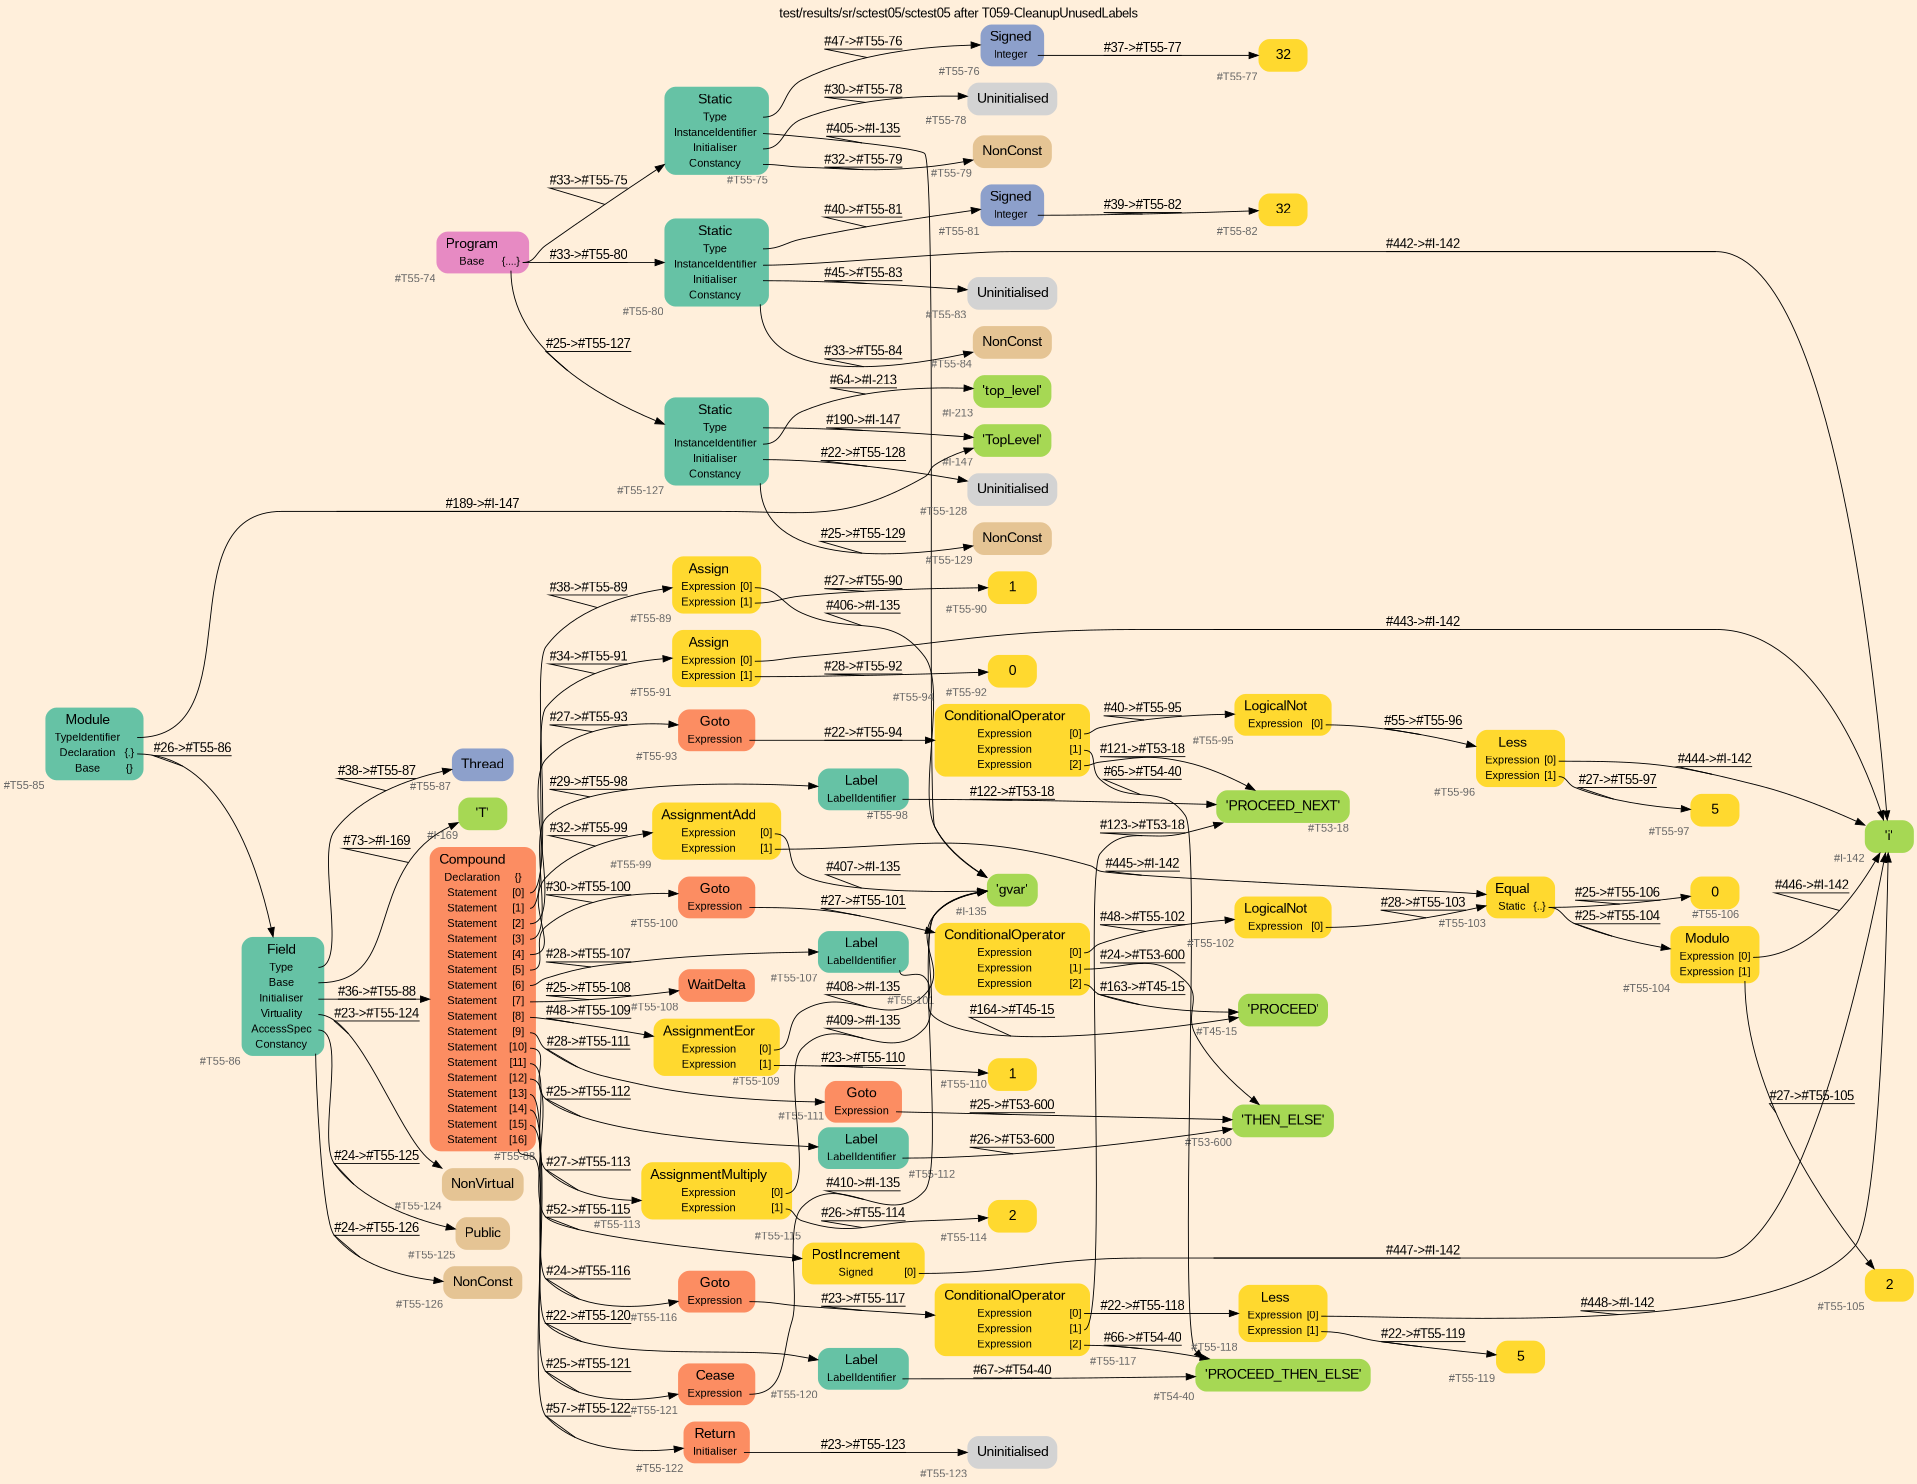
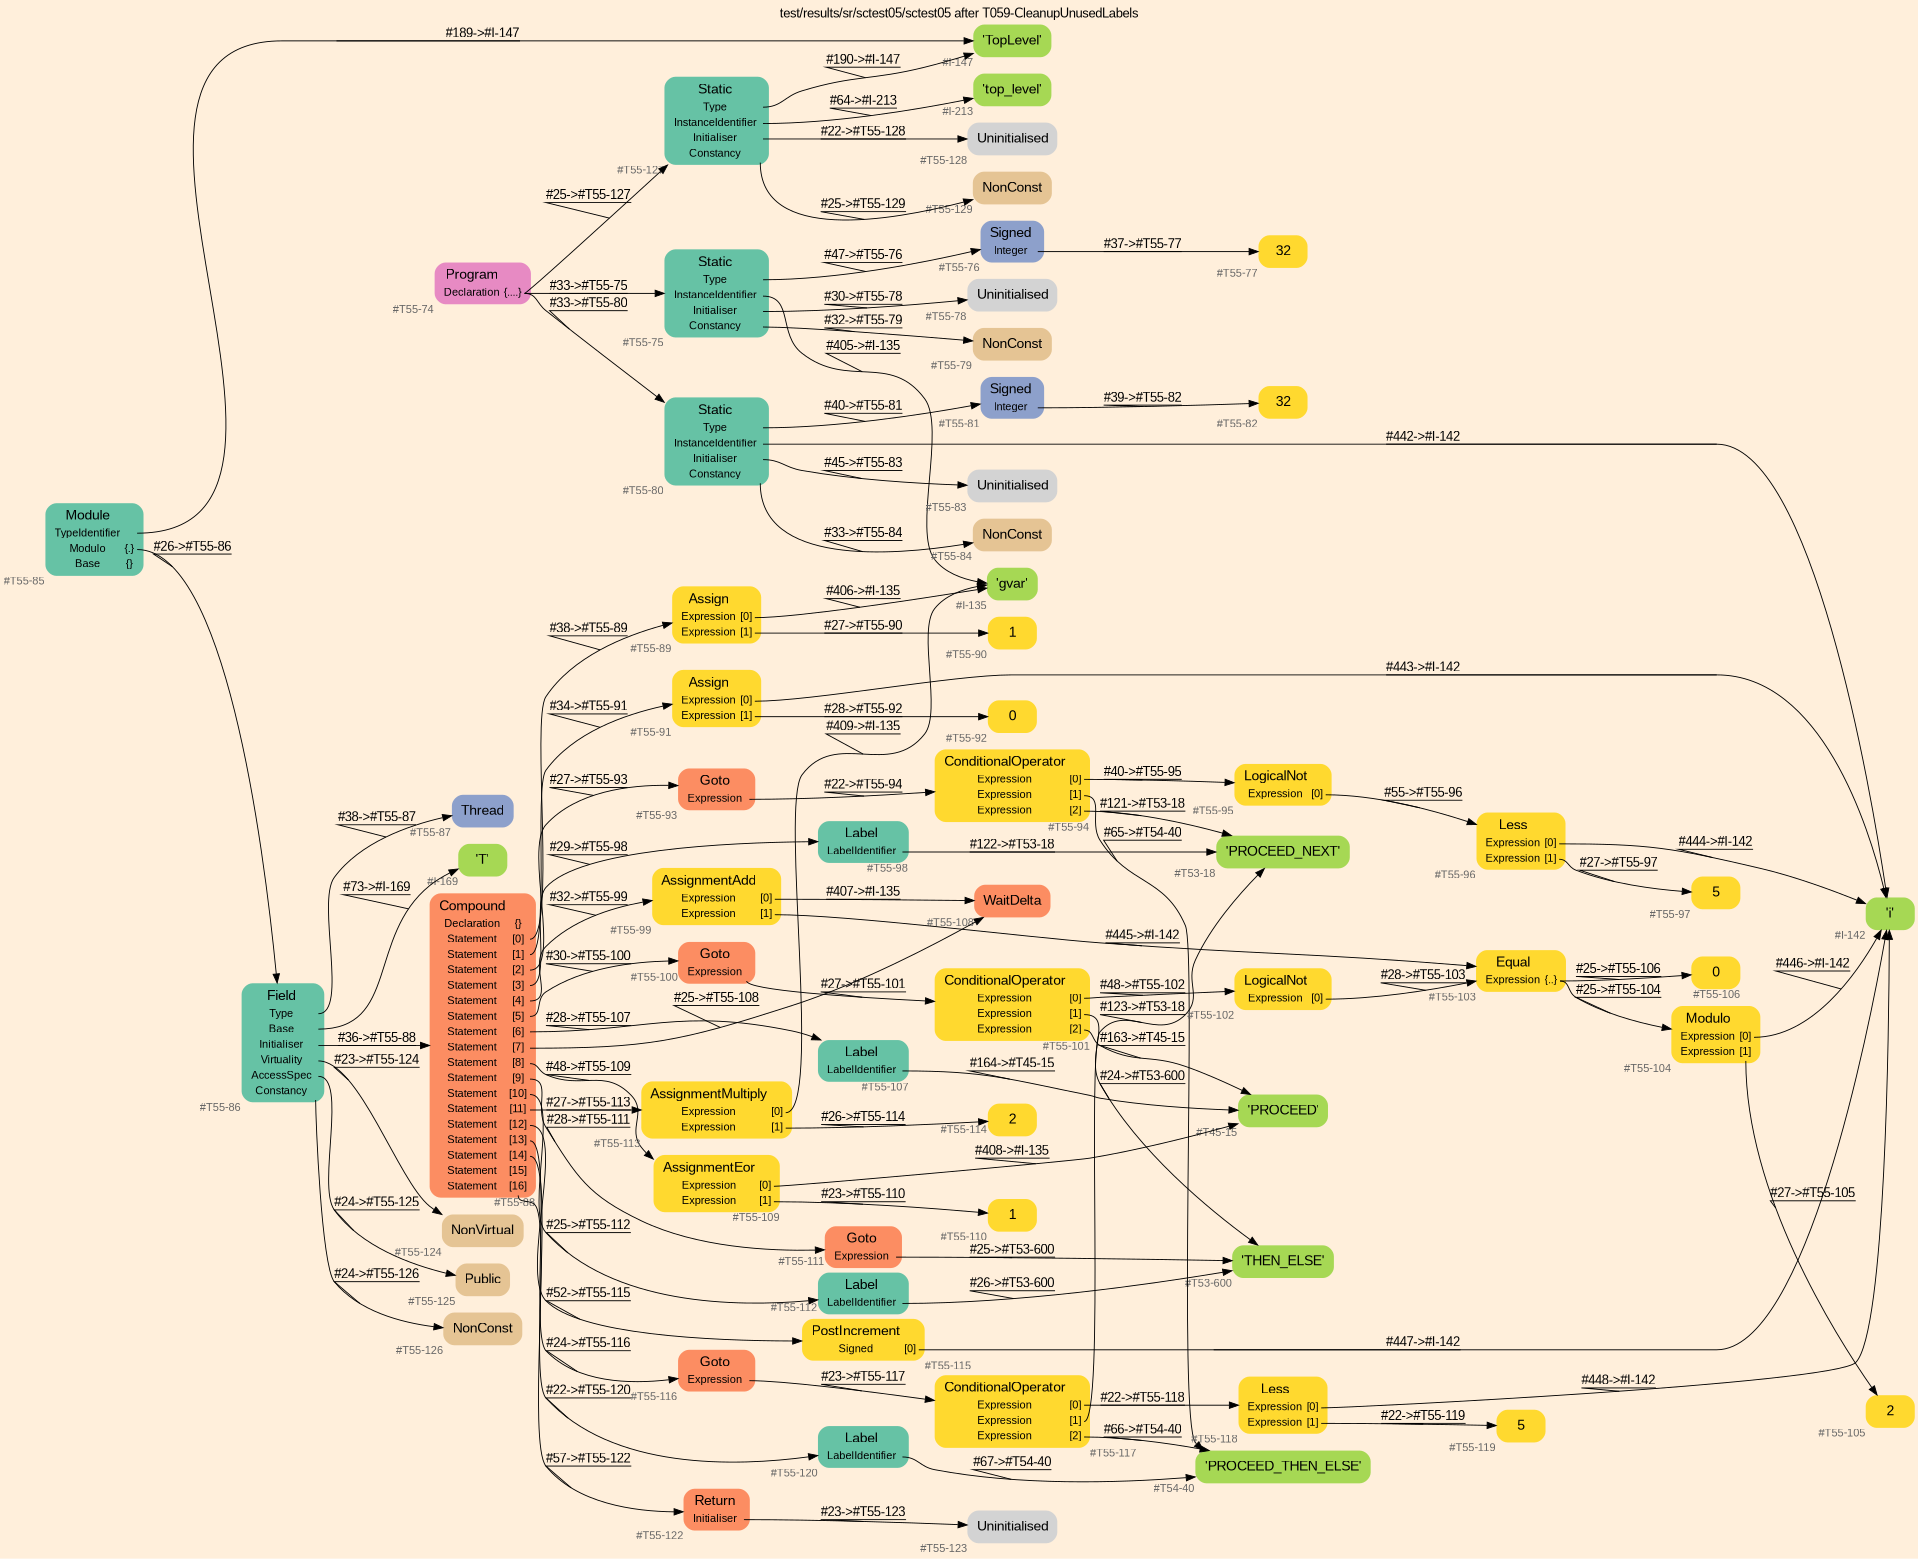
node "Program": text "Base" -> "Declaration"
node "Module": text "Declaration" -> "Modulo"
edge "AssignmentAdd" -> "'gvar'": now "AssignmentAdd" -> "WaitDelta"
node "Equal": text "Static" -> "Expression"
edge "AssignmentEor" -> "'gvar'": now "AssignmentEor" -> "'PROCEED'"
node "Cease": removed
